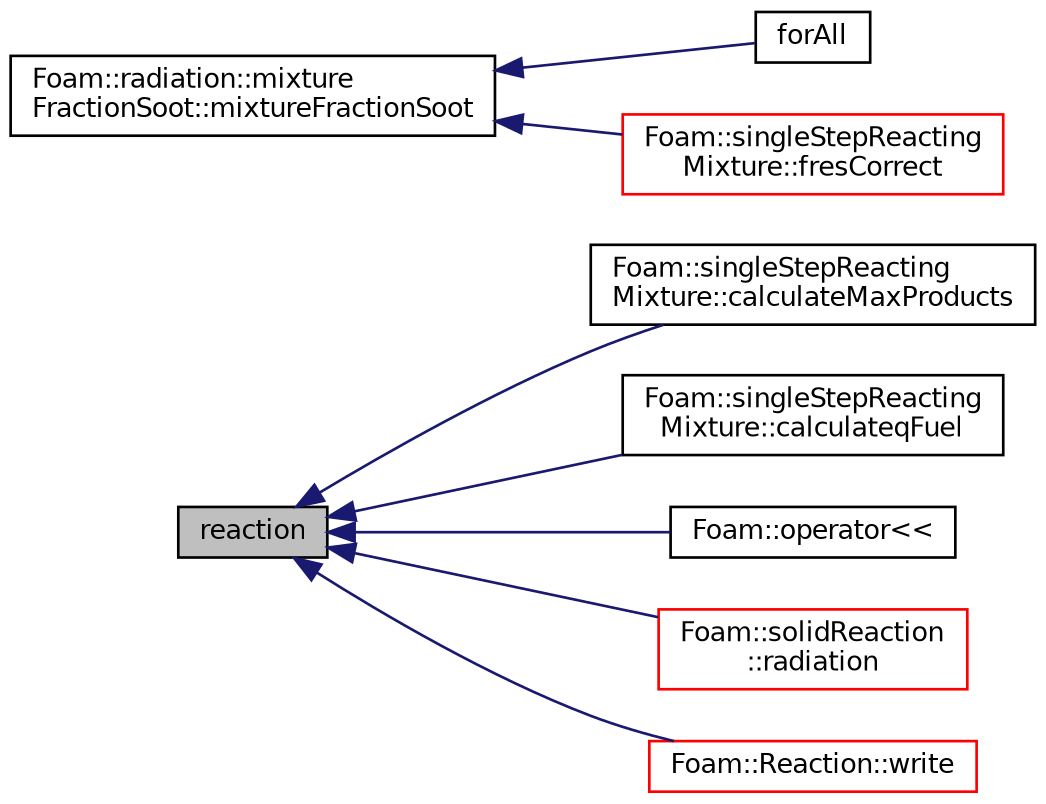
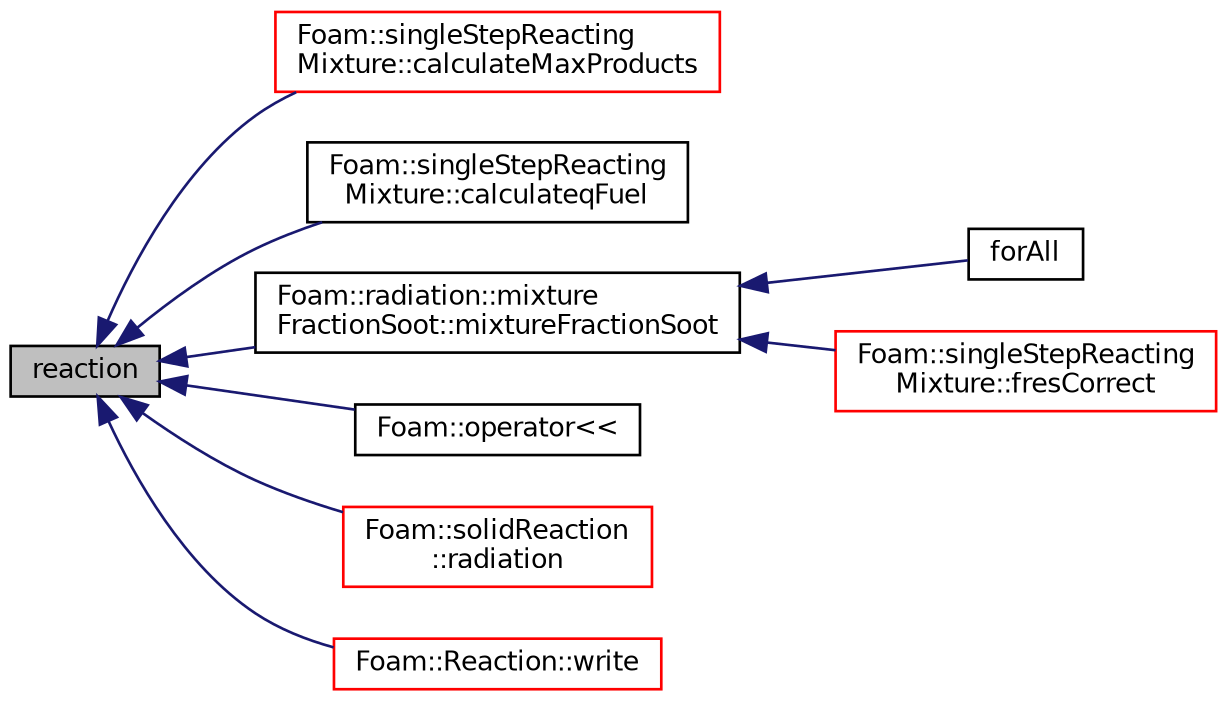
node "Foam::singleStepReacting Mixture::calculateMaxProducts": color black -> red
edge "Foam::radiation::mixture FractionSoot::mixtureFractionSoot" -> "reaction": added
